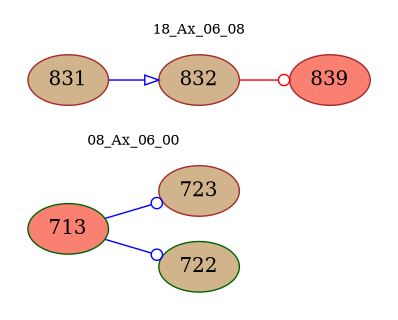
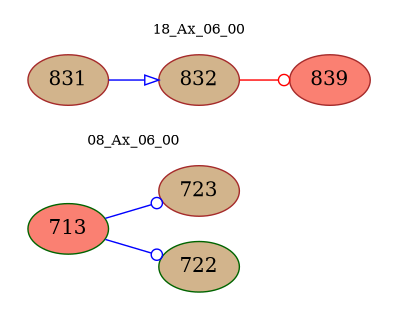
cluster "18_Ax_06_08": label "18_Ax_06_08" -> "18_Ax_06_00"
